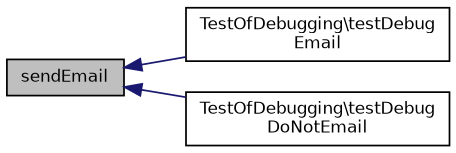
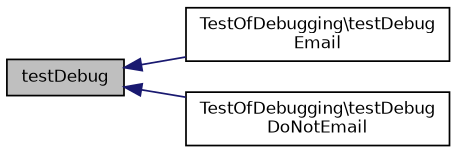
node "sendEmail": label "sendEmail" -> "testDebug"
